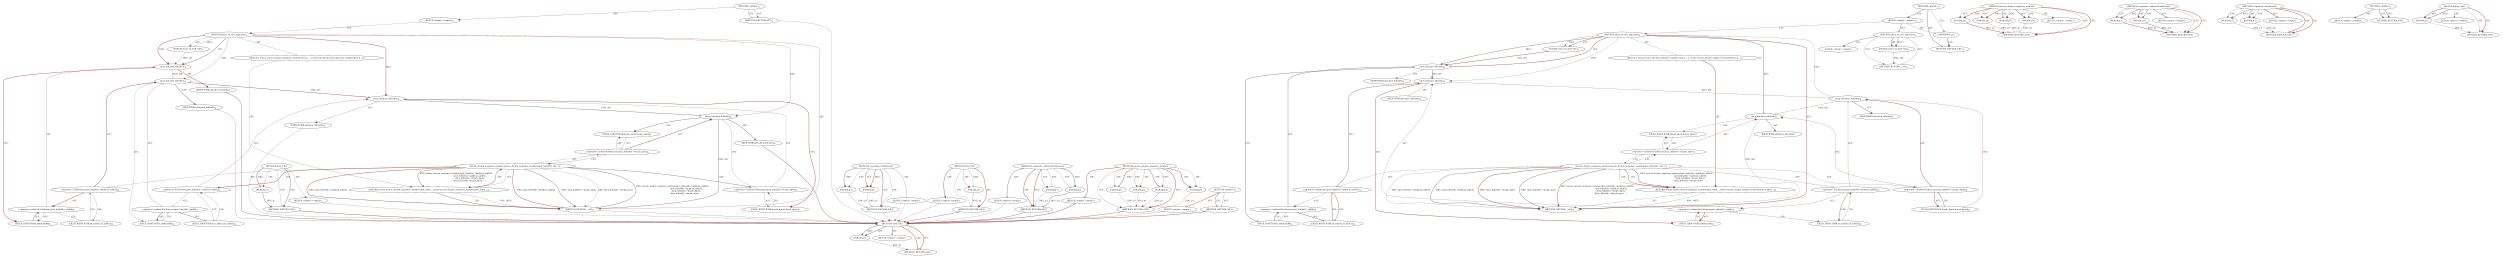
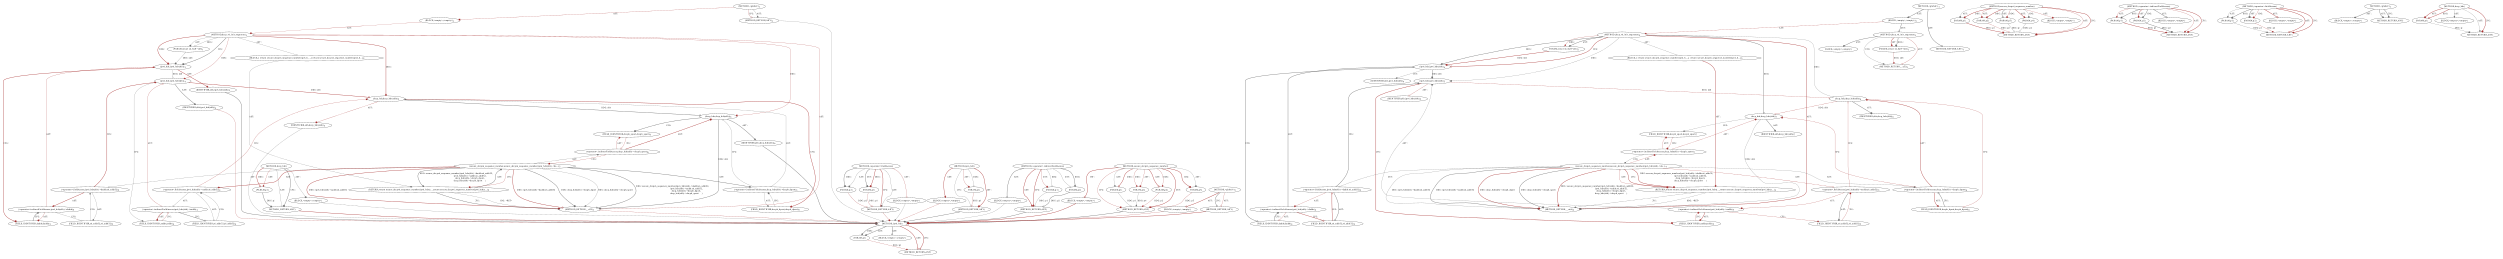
node "(UNKNOWN,),))": removed
